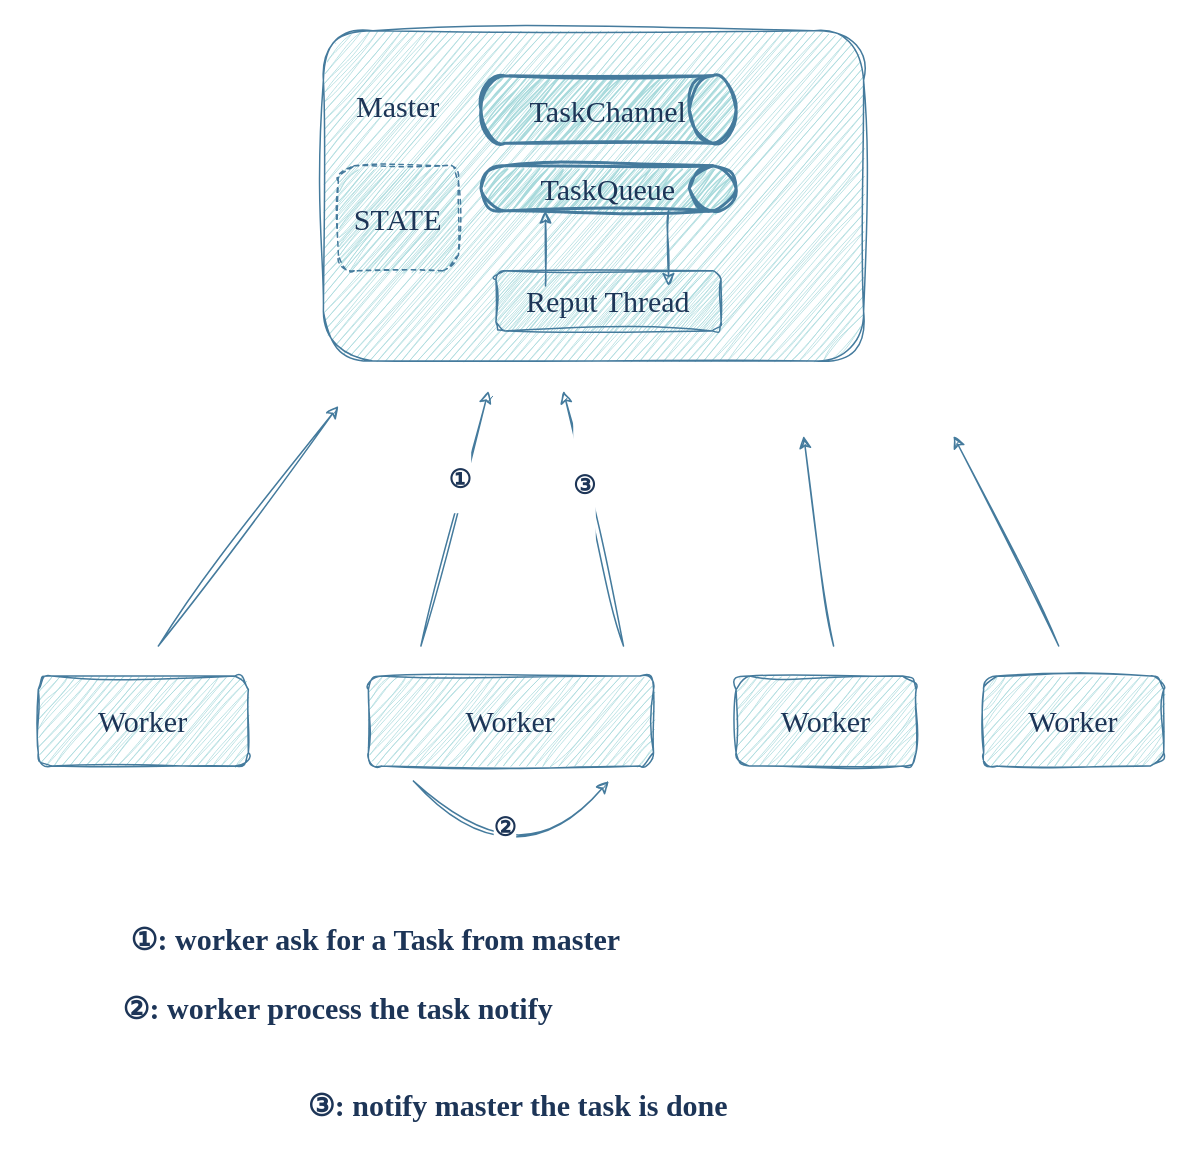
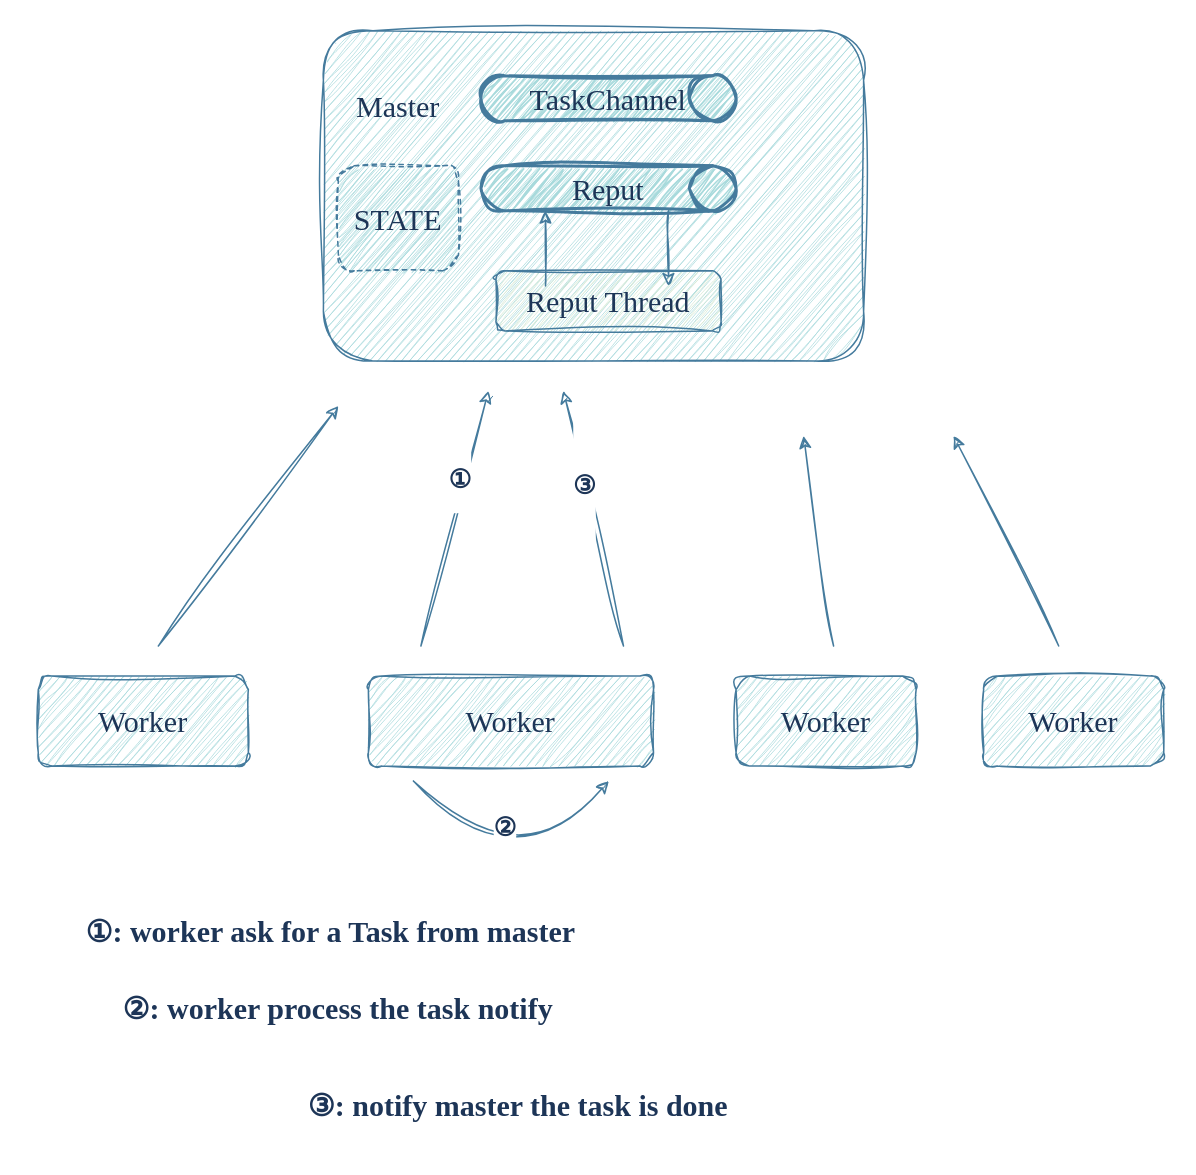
node "TaskChannel": size 255x68 -> 255x45
node "TaskQueue": label "TaskQueue" -> "Reput"
node "Reput Thread": fillcolor #a8dadc -> #d5e8d4
node "①: worker ask for a Task from master": moved (473, 931) -> (428, 923)
